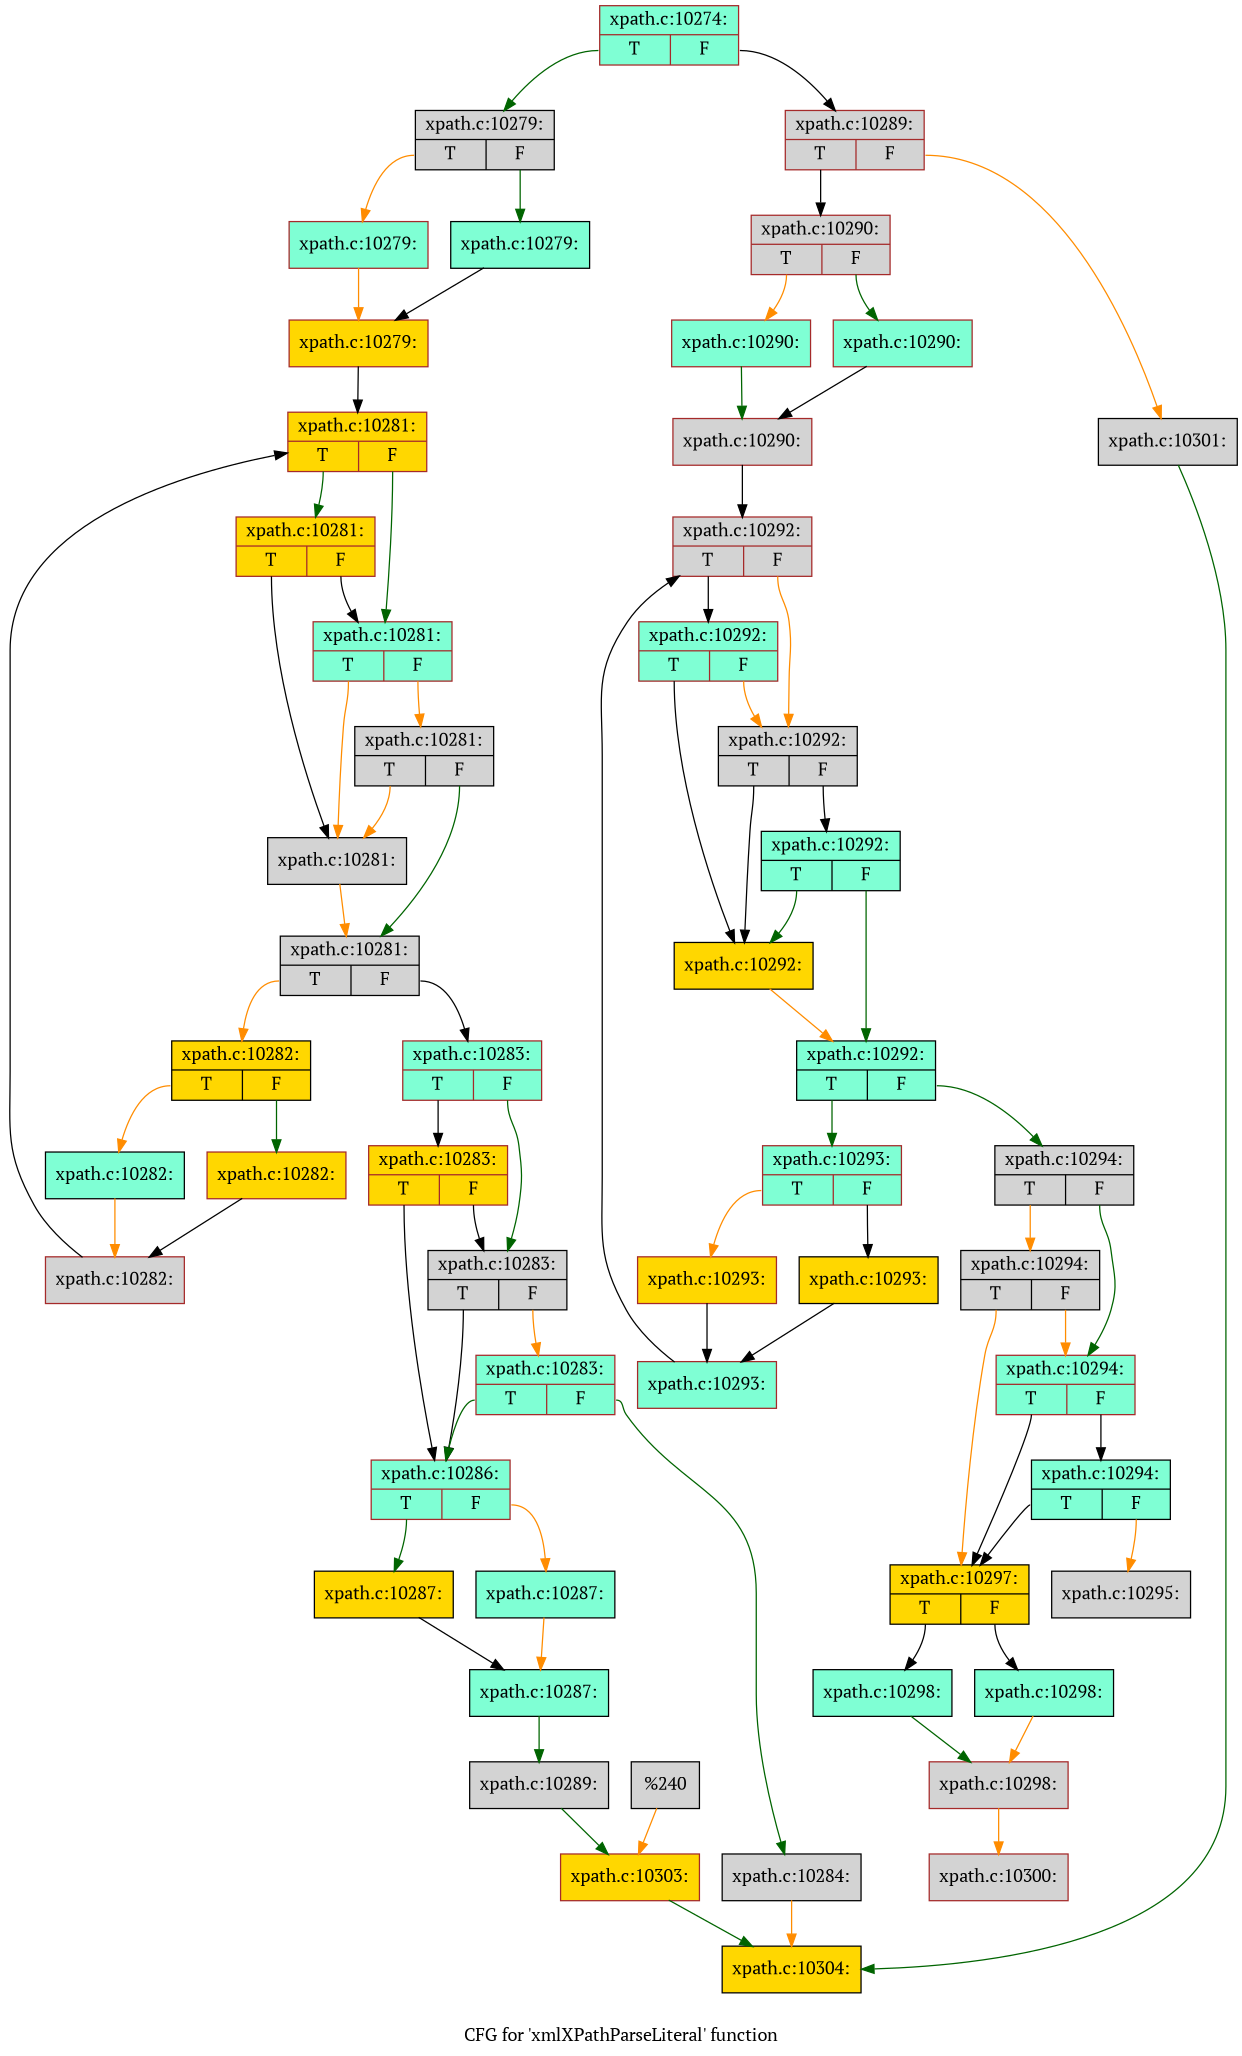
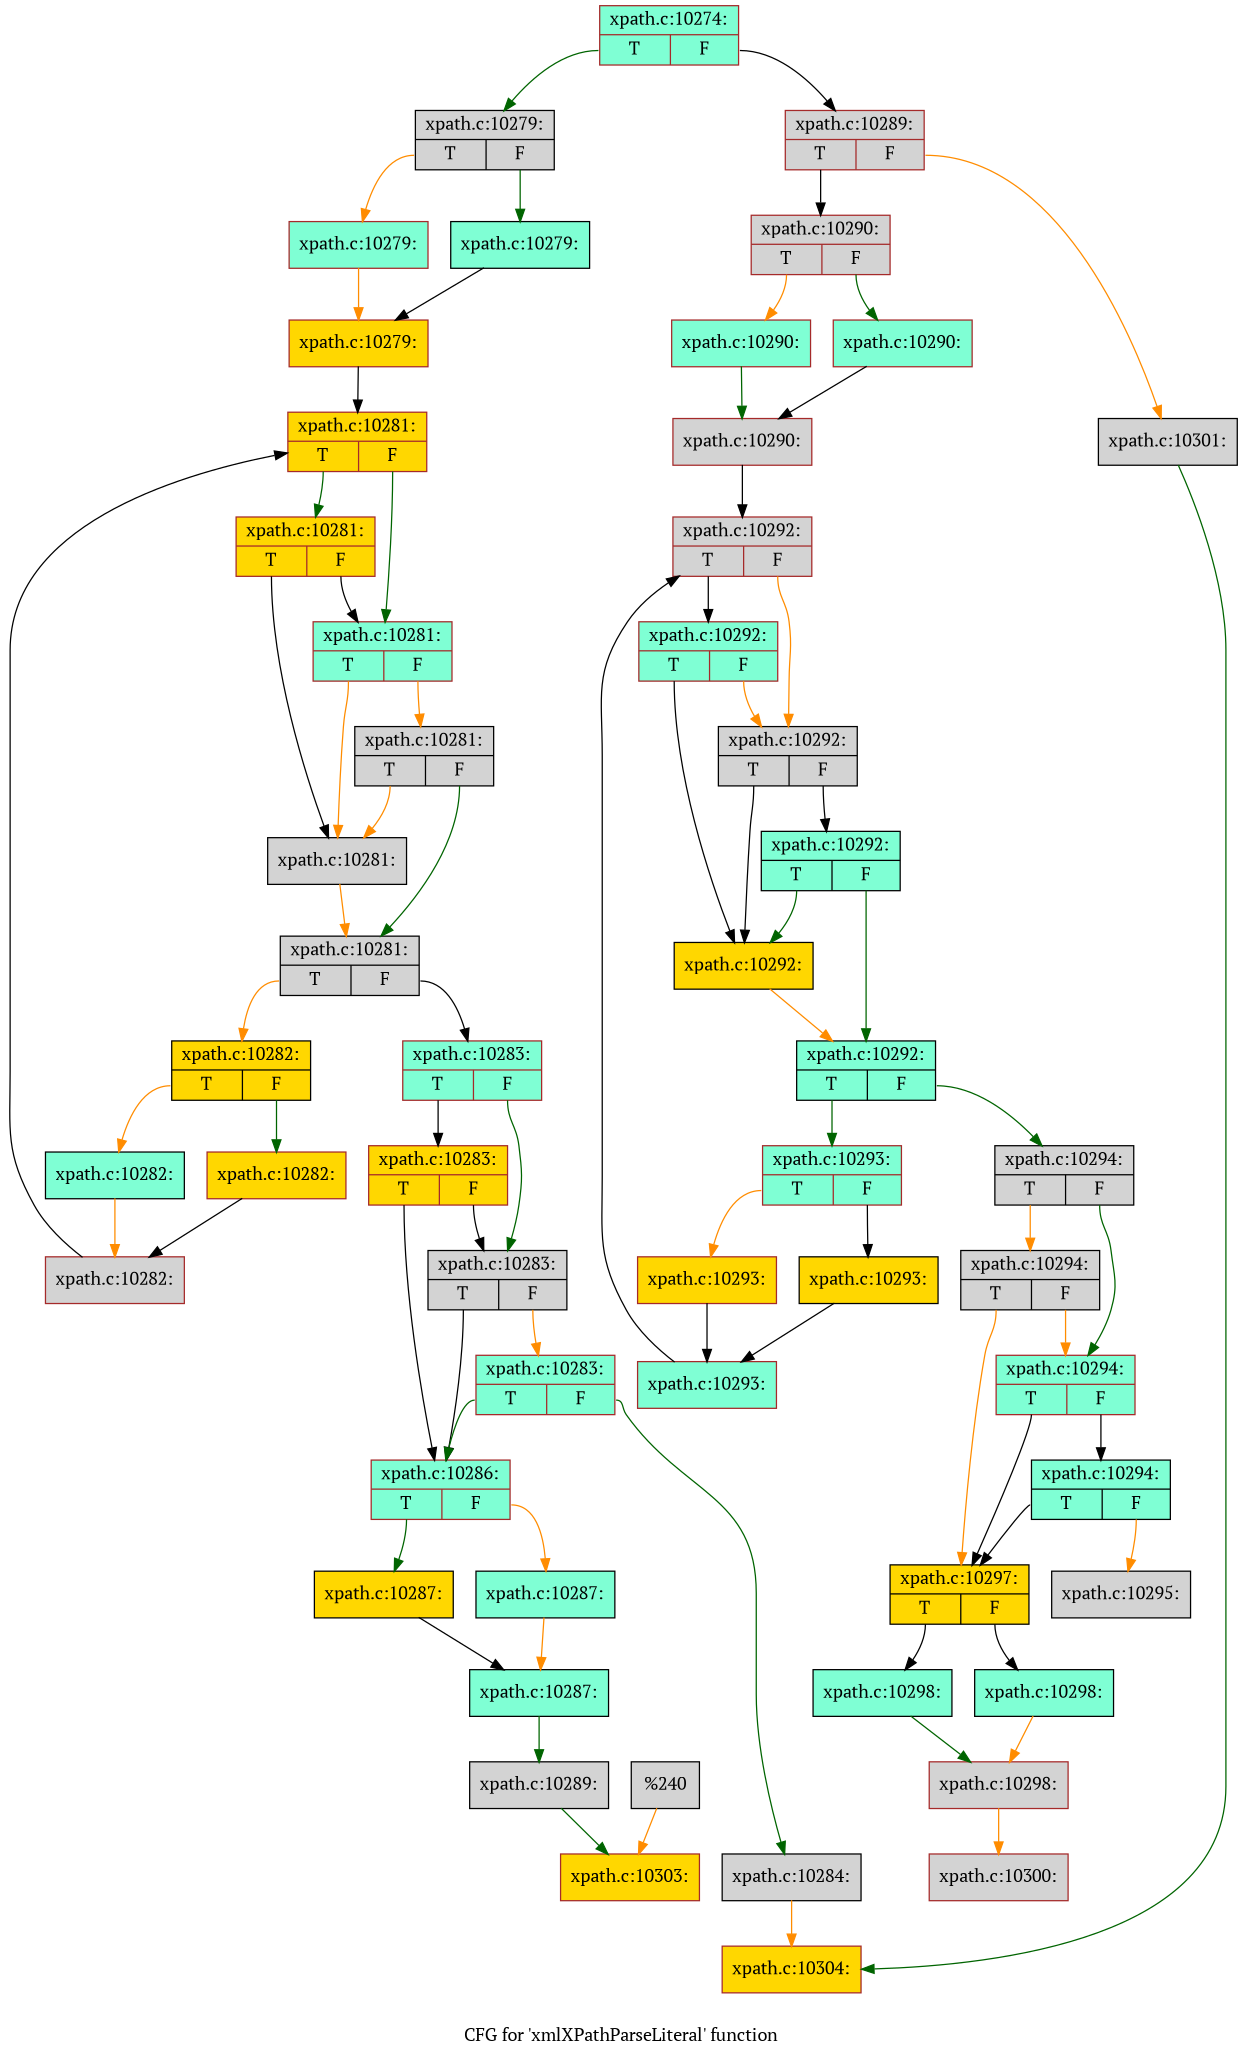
edge "xpath.c:10303:" -> "xpath.c:10304:": removed
node "xpath.c:10304:": color black -> brown
